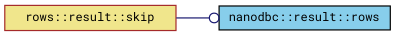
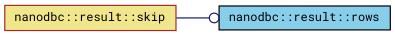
node "rows::result::skip": label "rows::result::skip" -> "nanodbc::result::skip"
